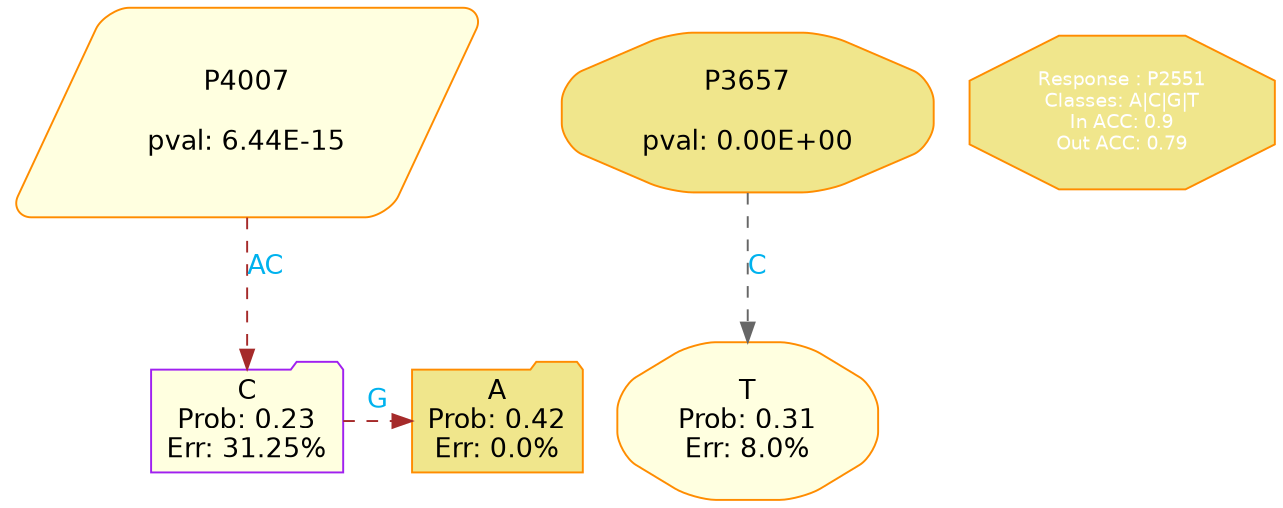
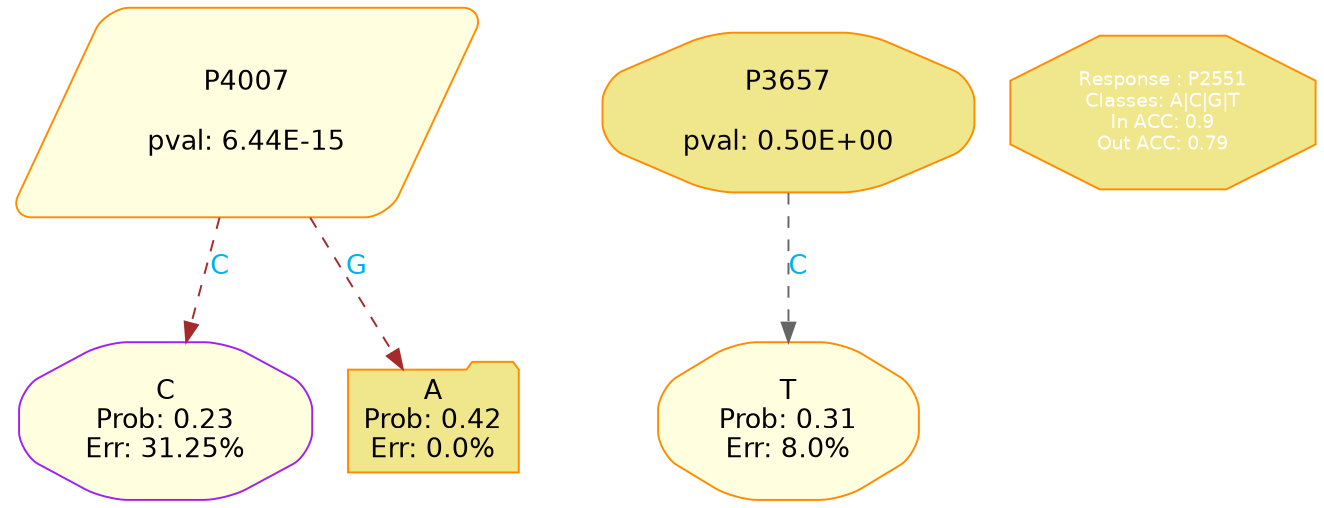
node "P3657 pval: 0.00E+00": label "P3657 pval: 0.00E+00" -> "P3657 pval: 0.50E+00"
edge "P4007 pval: 6.44E-15" -> "C Prob: 0.23 Err: 31.25%": label "AC" -> "C"
node "C Prob: 0.23 Err: 31.25%": shape folder -> octagon
edge "C Prob: 0.23 Err: 31.25%" -> "A Prob: 0.42 Err: 0.0%": now "P4007 pval: 6.44E-15" -> "A Prob: 0.42 Err: 0.0%"
